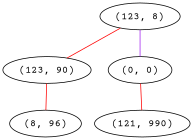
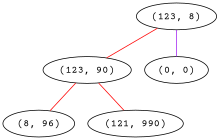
edge "(0, 0)" -- "(121, 990)": now "(123, 90)" -- "(121, 990)"
